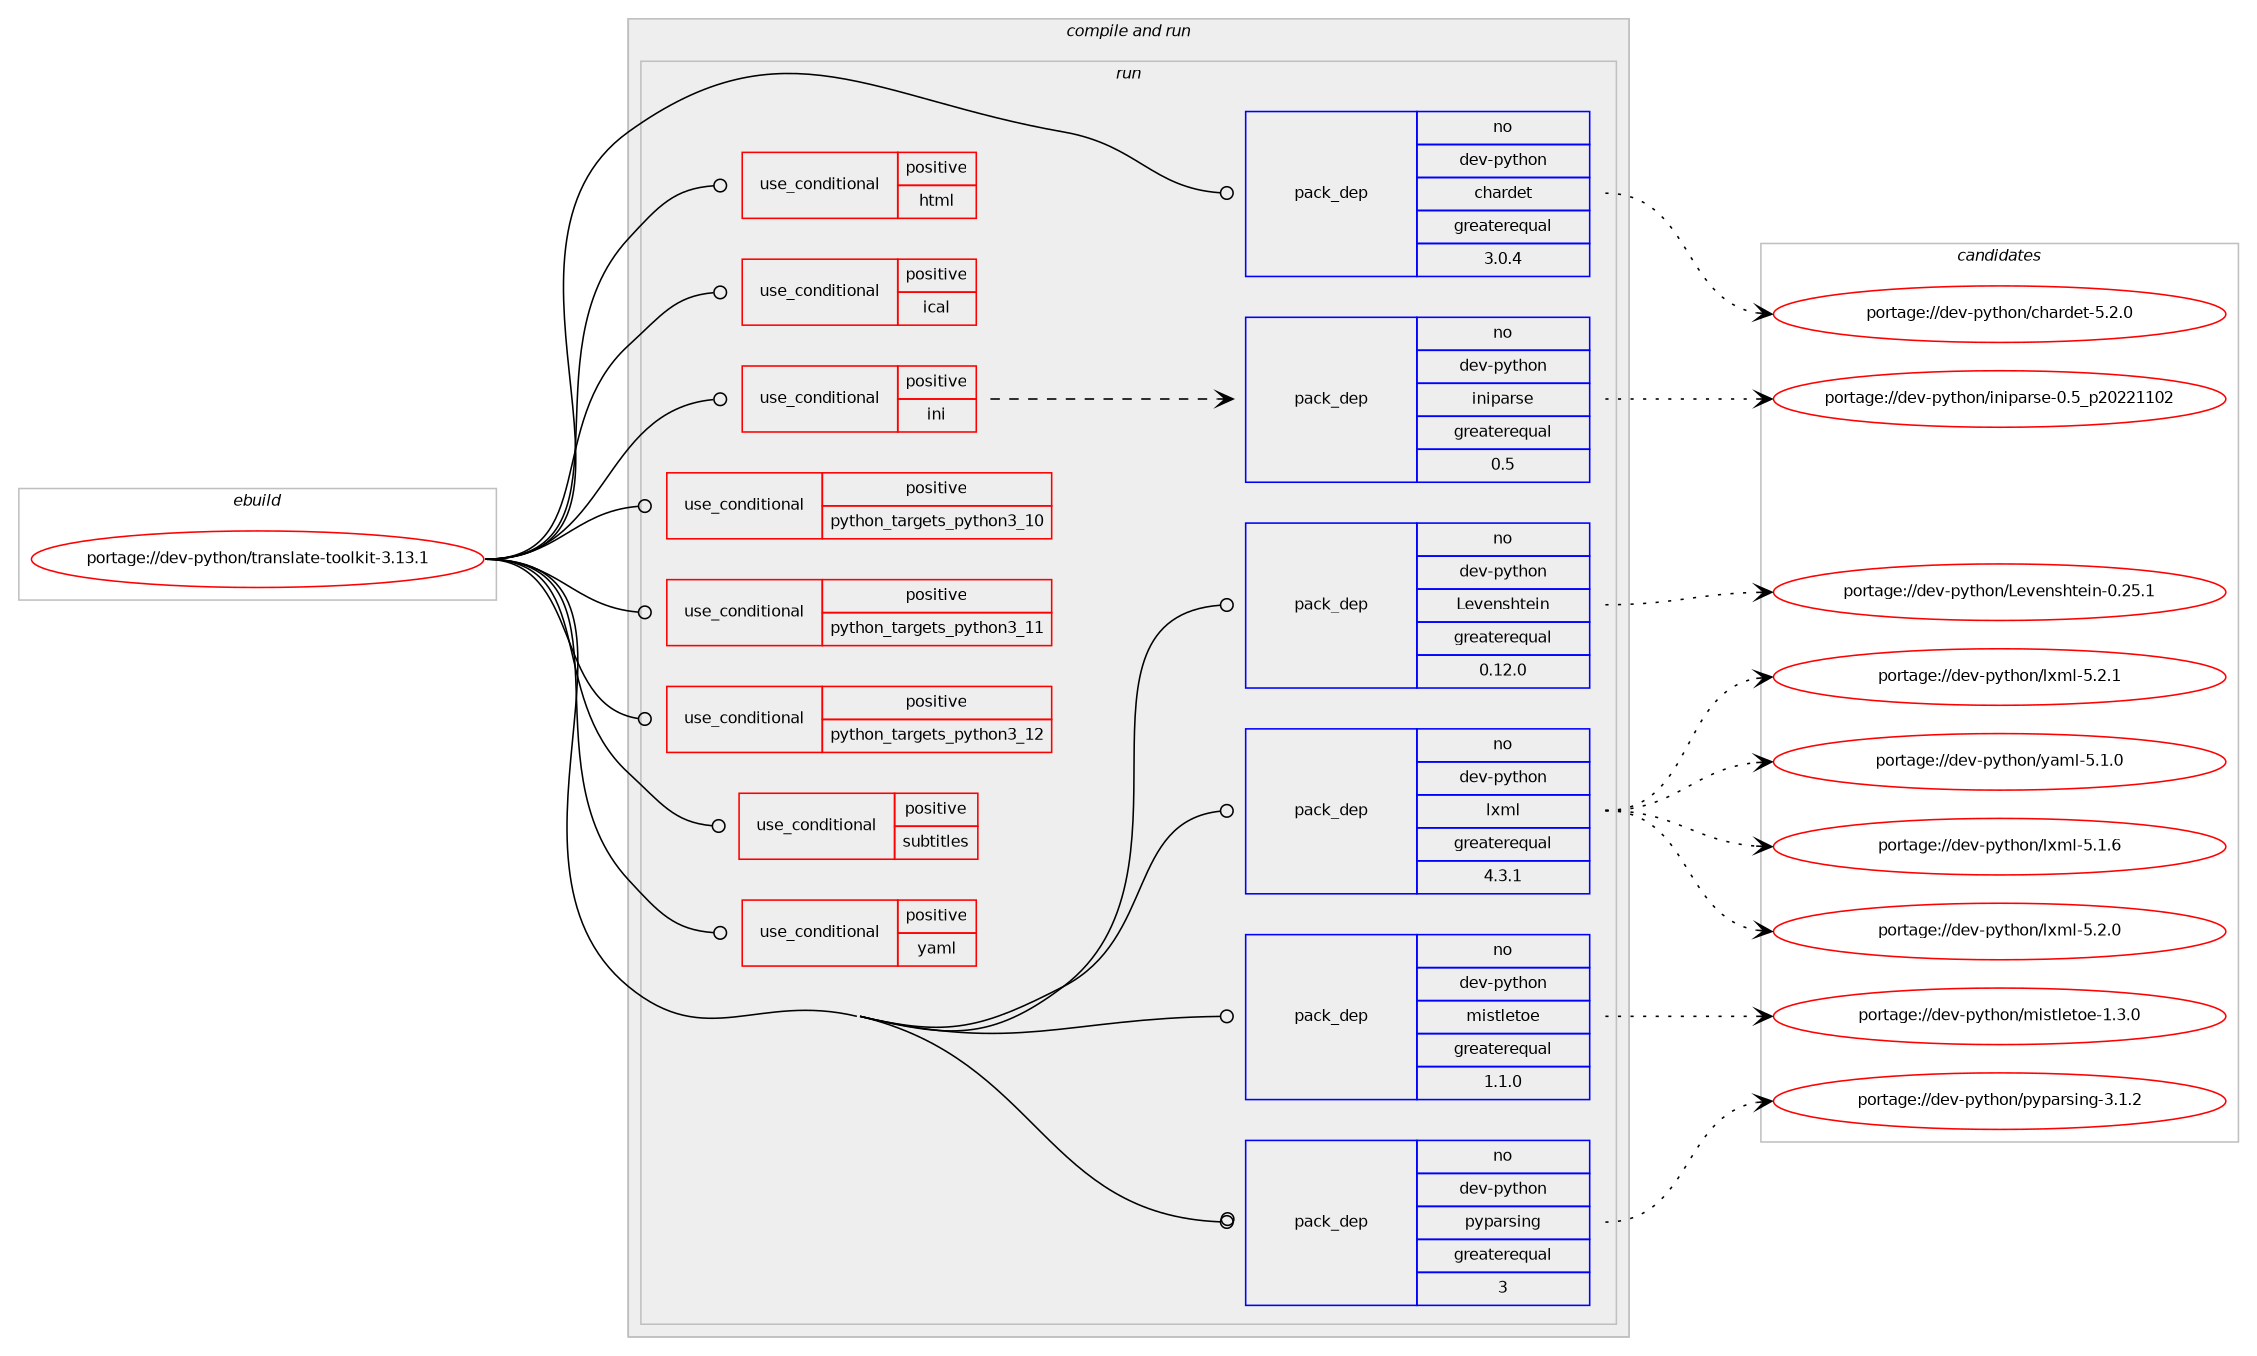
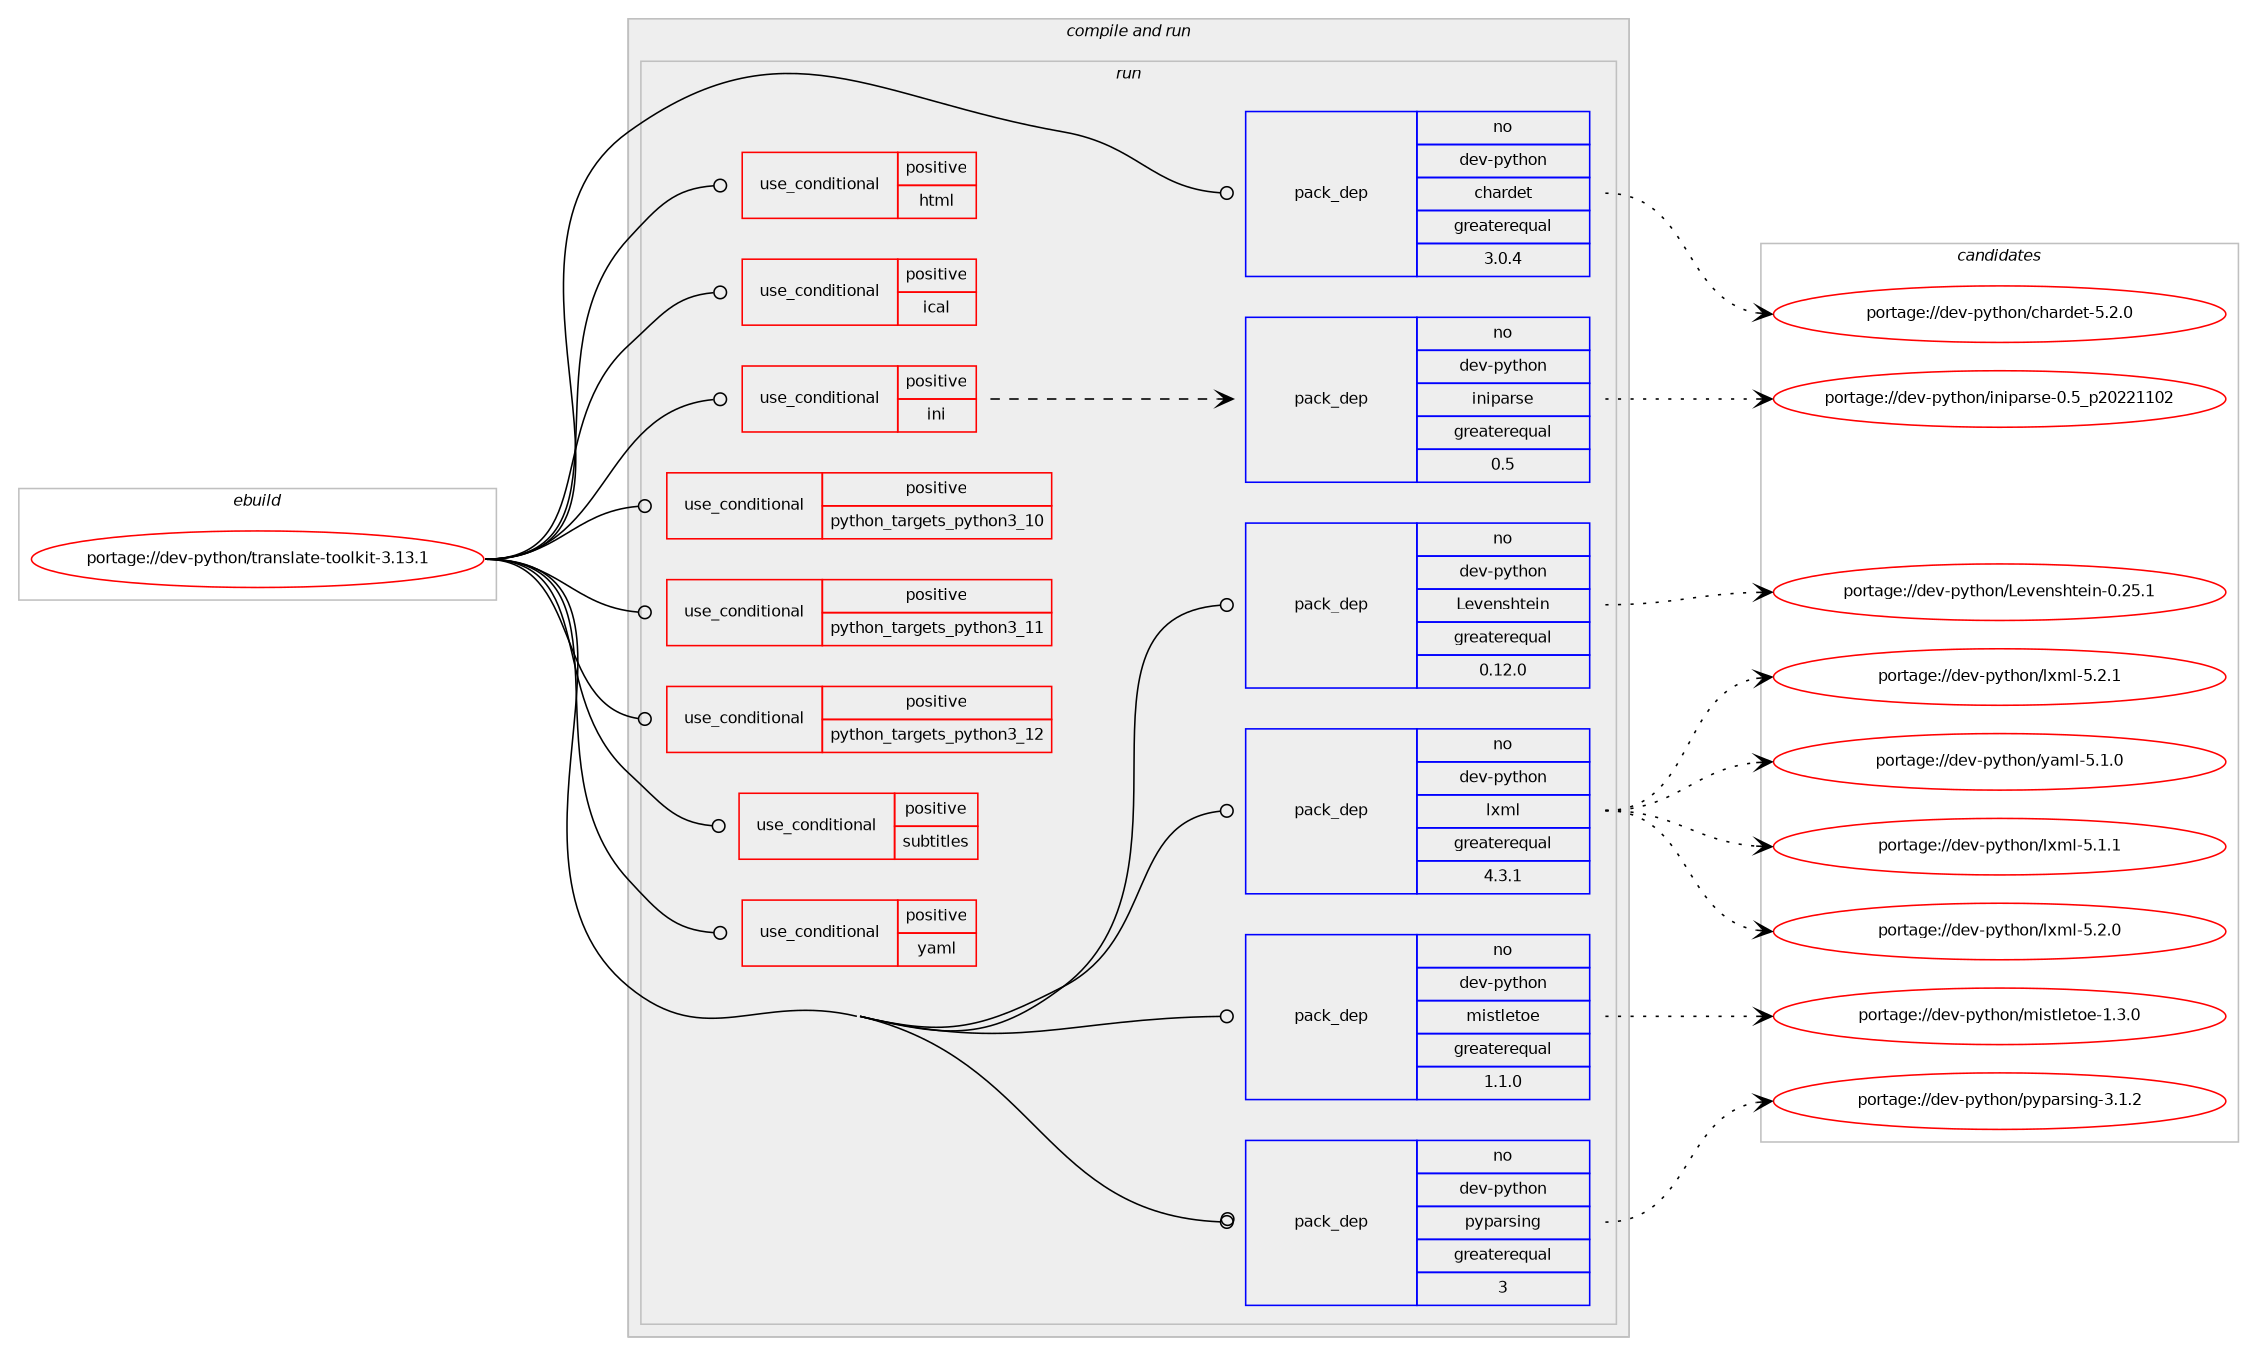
node "portage://dev-python/lxml-5.1.6": label "portage://dev-python/lxml-5.1.6" -> "portage://dev-python/lxml-5.1.1"
